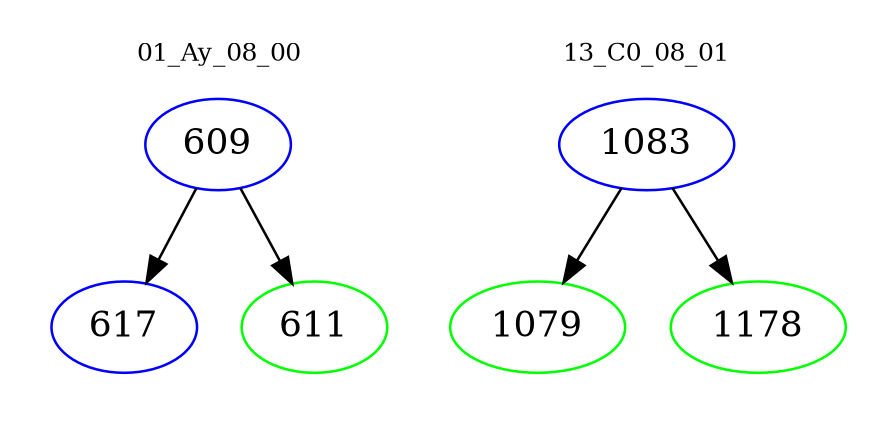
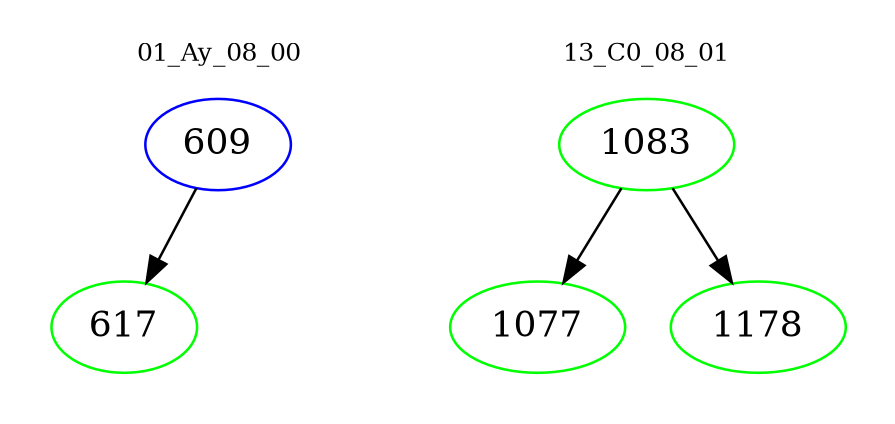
node "1083": color blue -> green
node "617": color blue -> green
node "611": removed
node "1079": label "1079" -> "1077"
